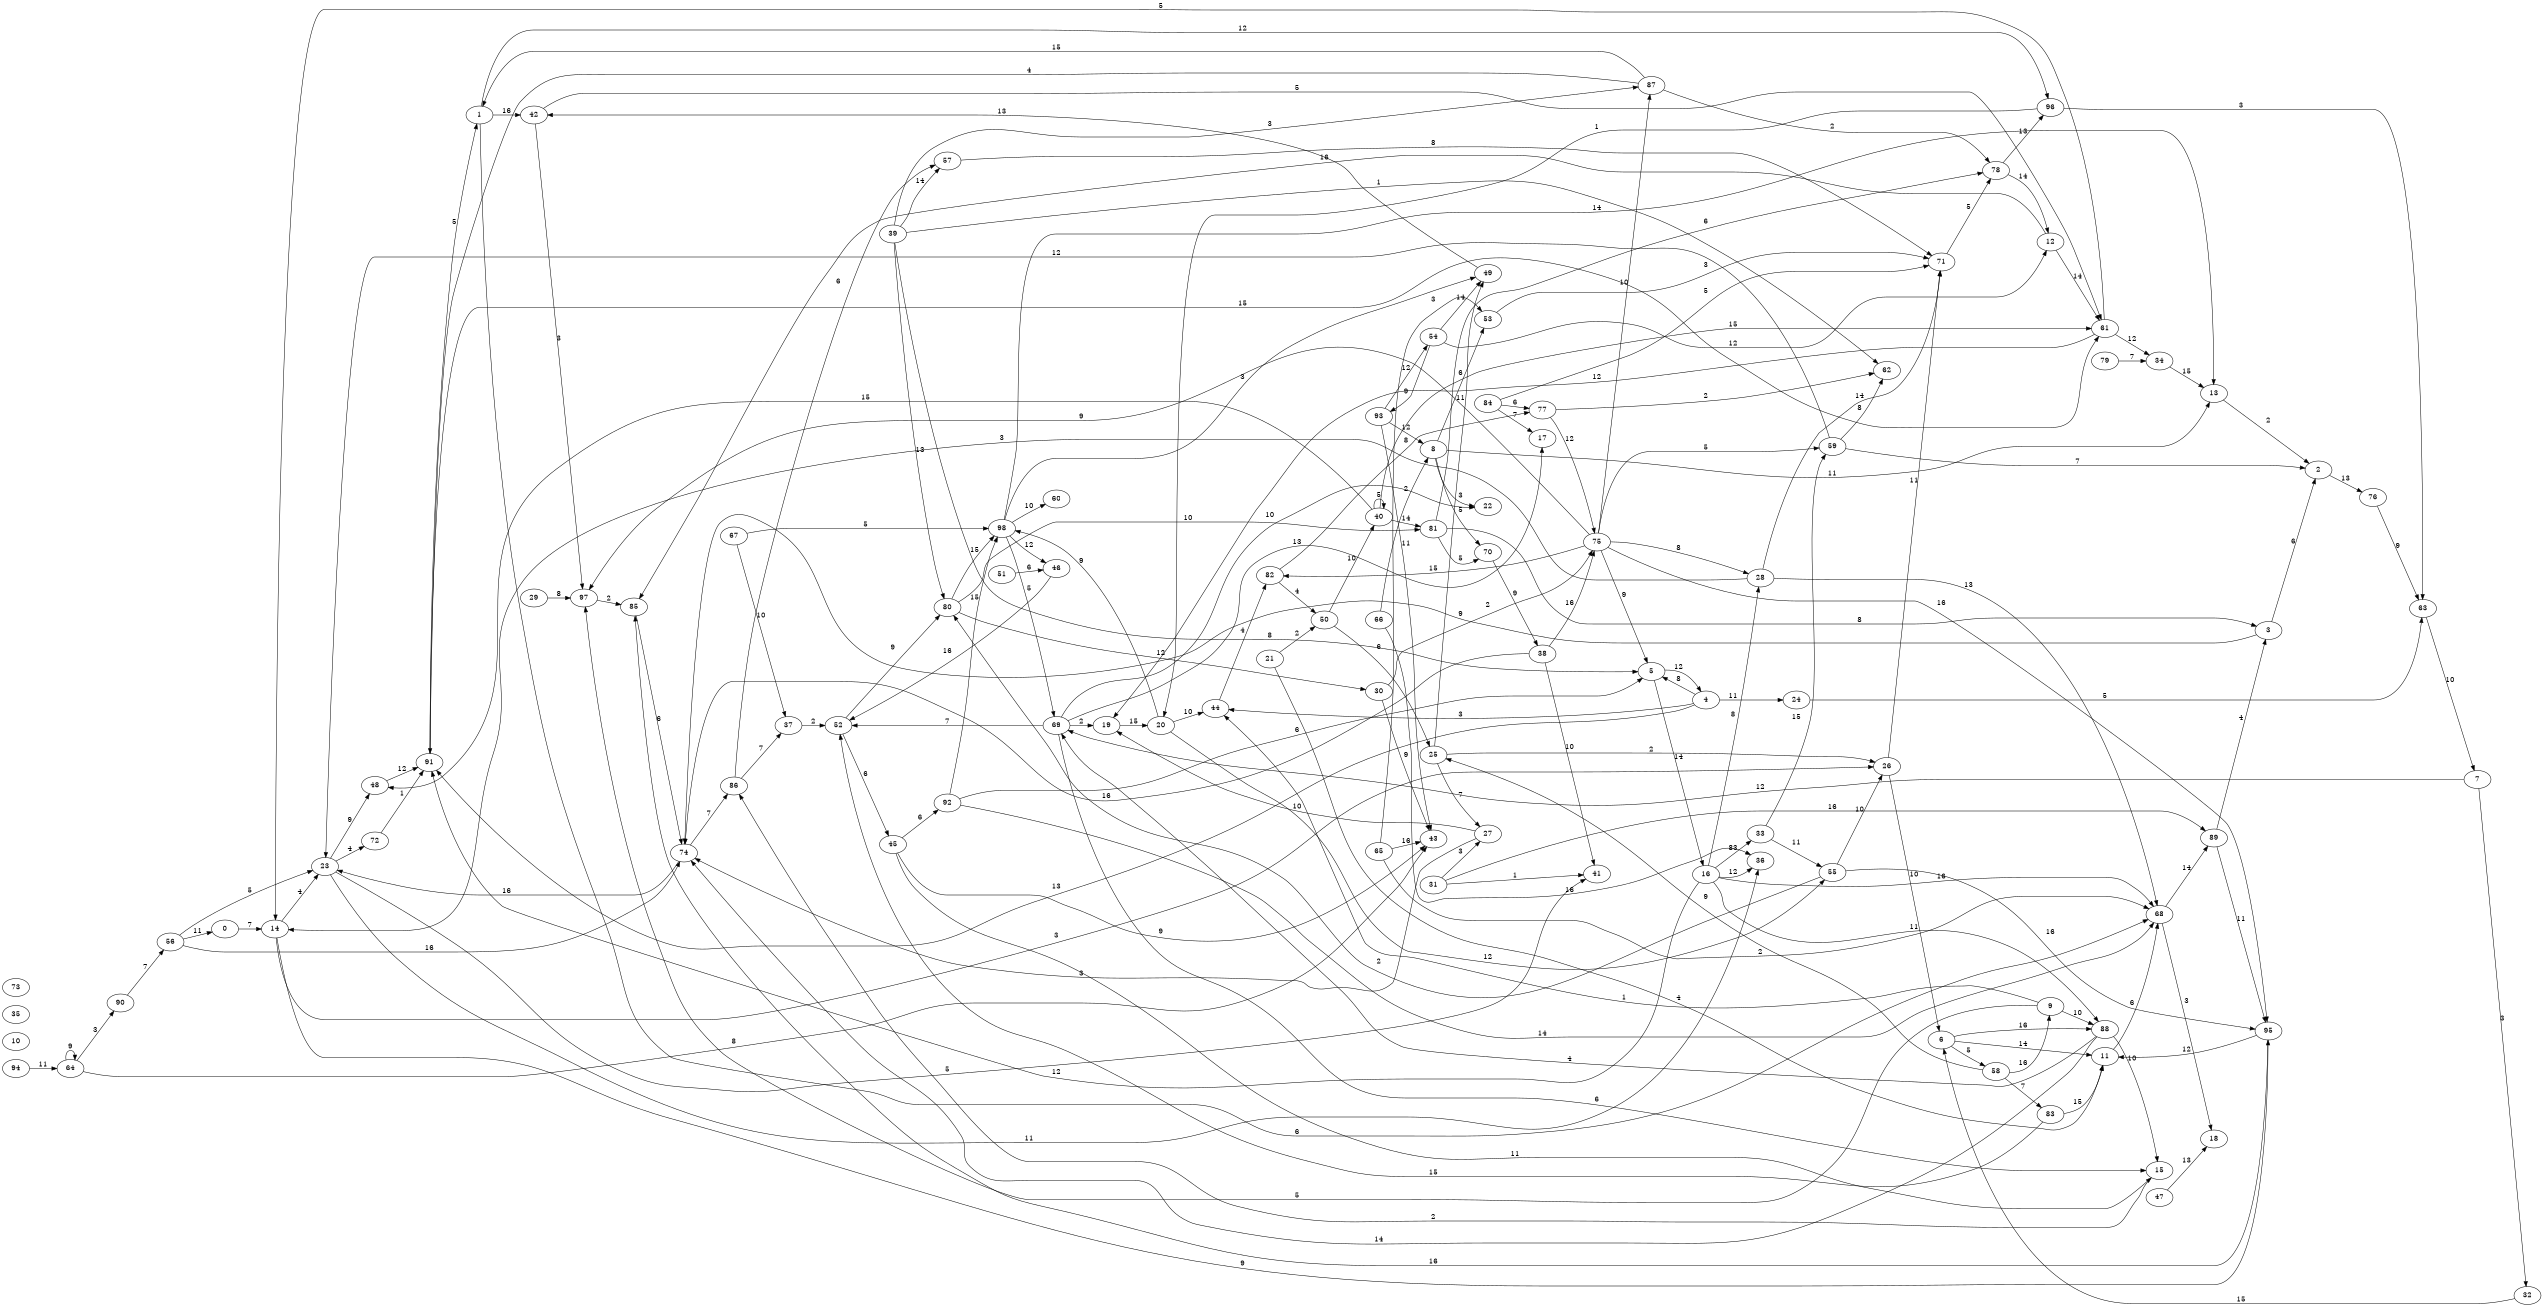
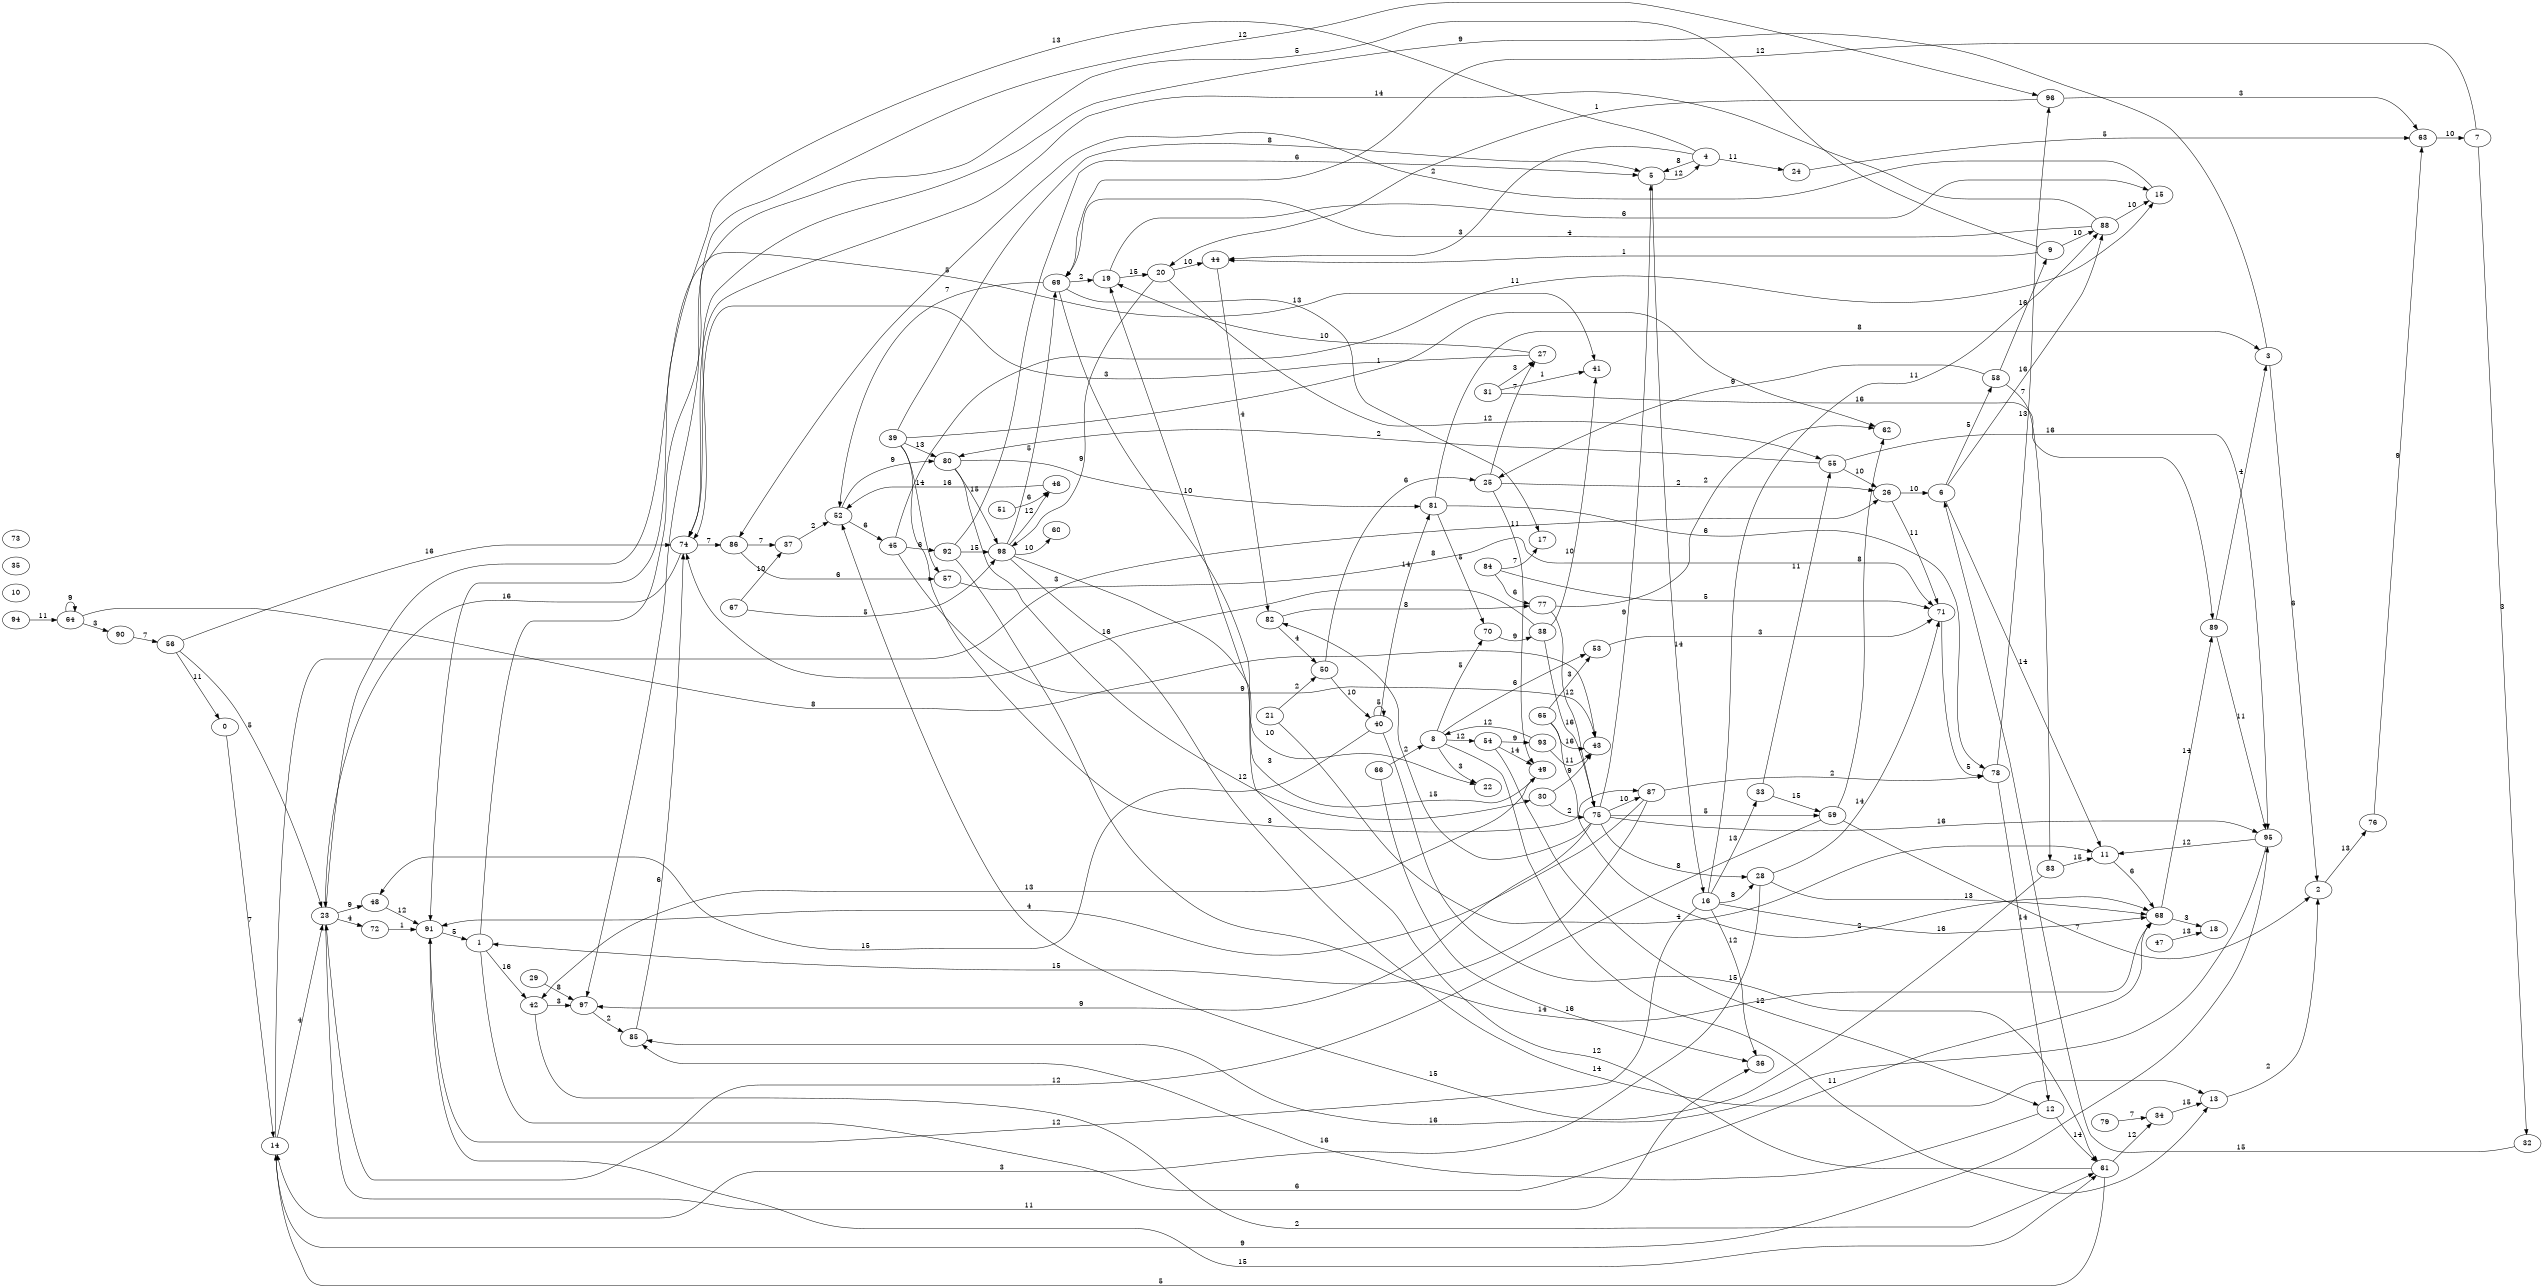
edge "42" -> "61": label "5" -> "2"
edge "93" -> "54": now "8" -> "54"
edge "16" -> "33": label "83" -> "13"
edge "69" -> "15": now "19" -> "15"
